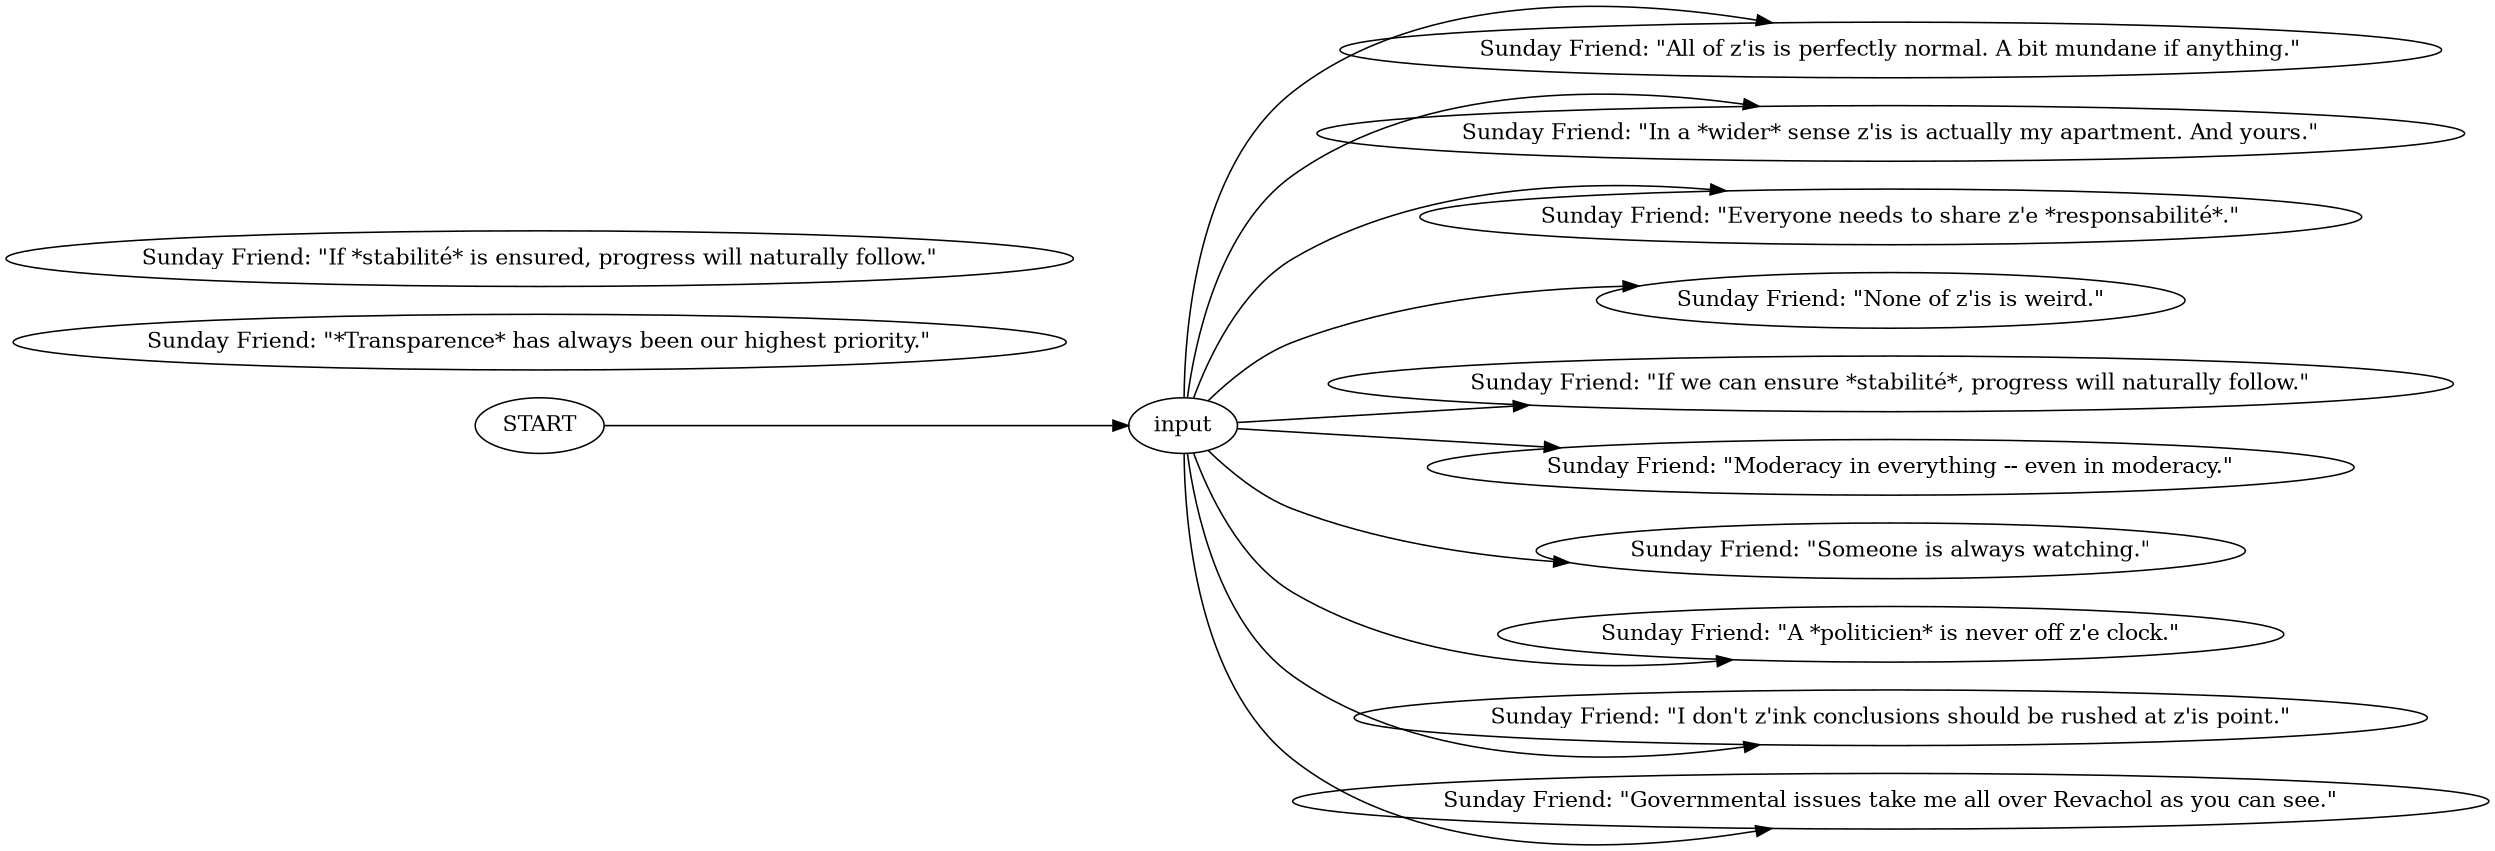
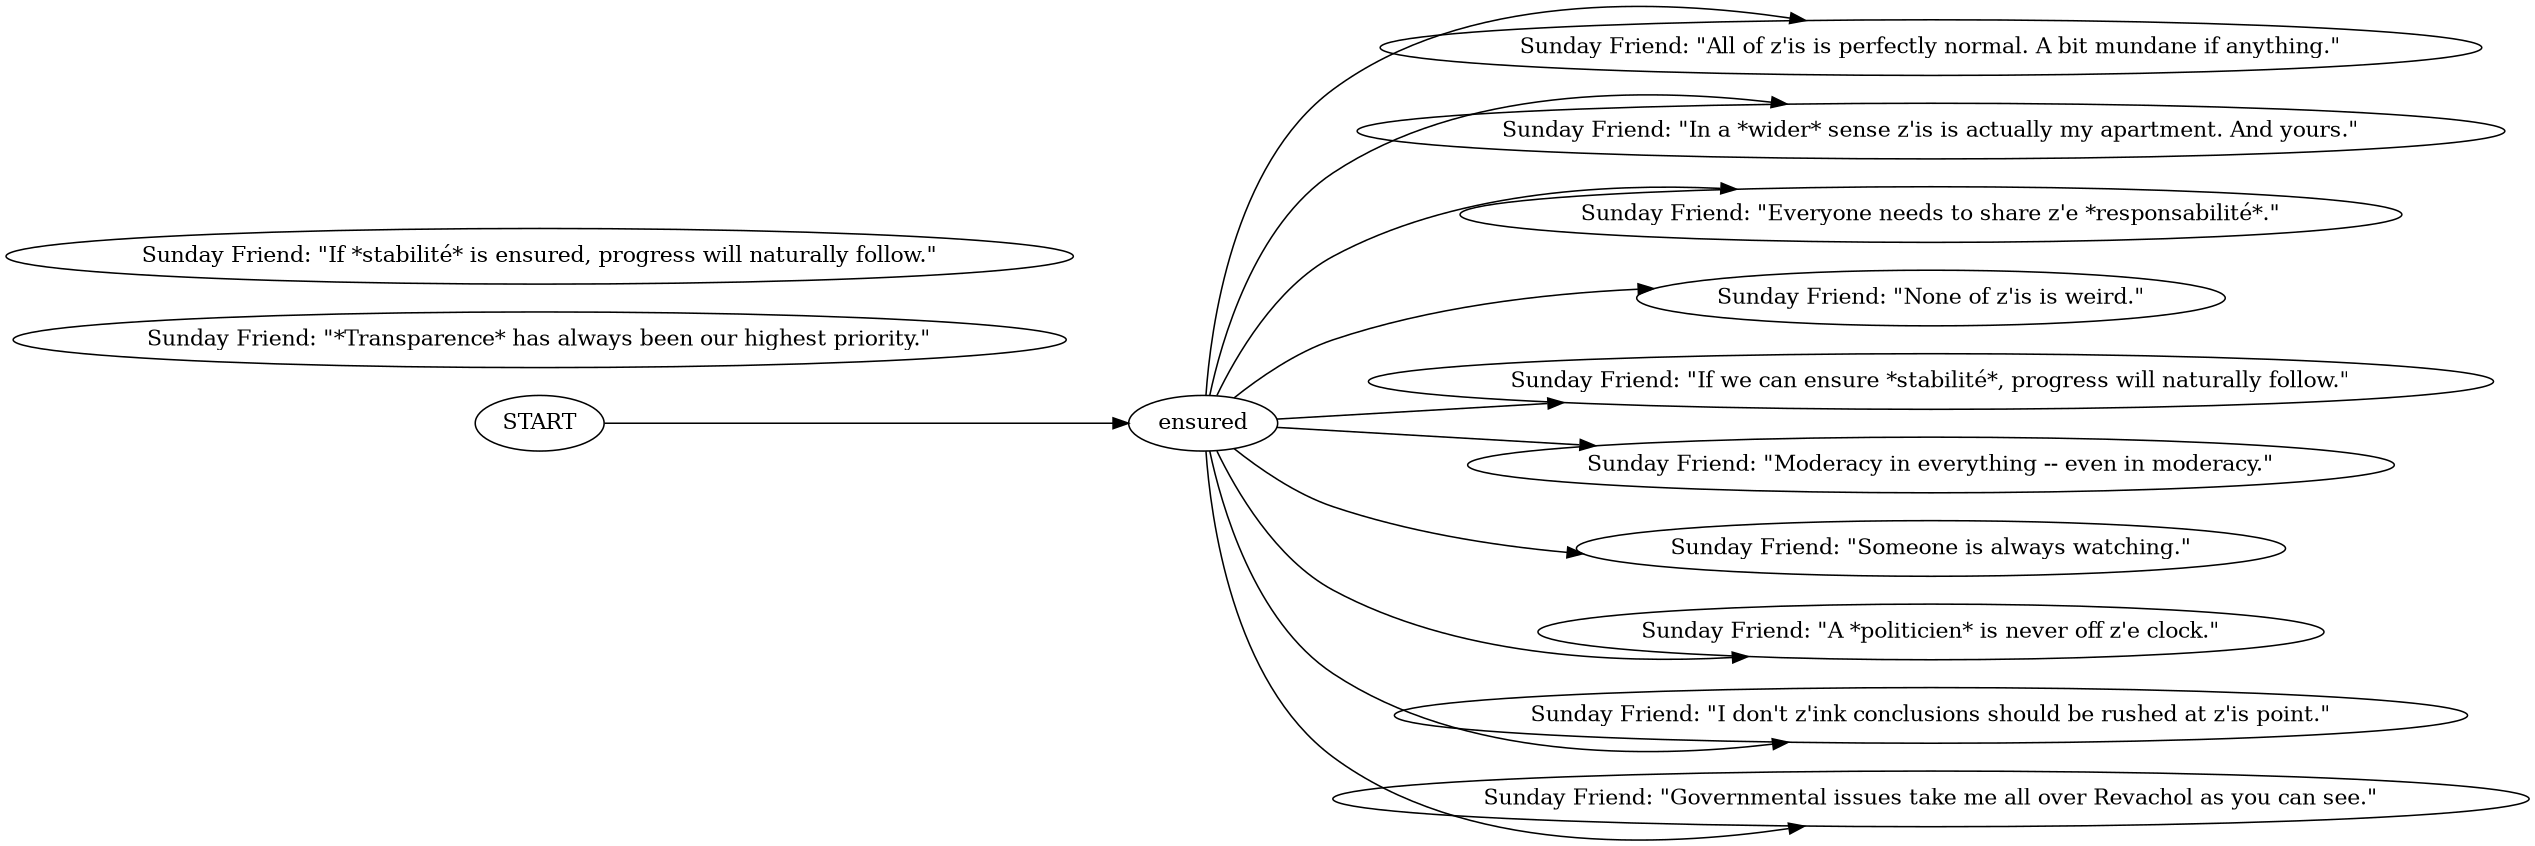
node "input": label "input" -> "ensured"
